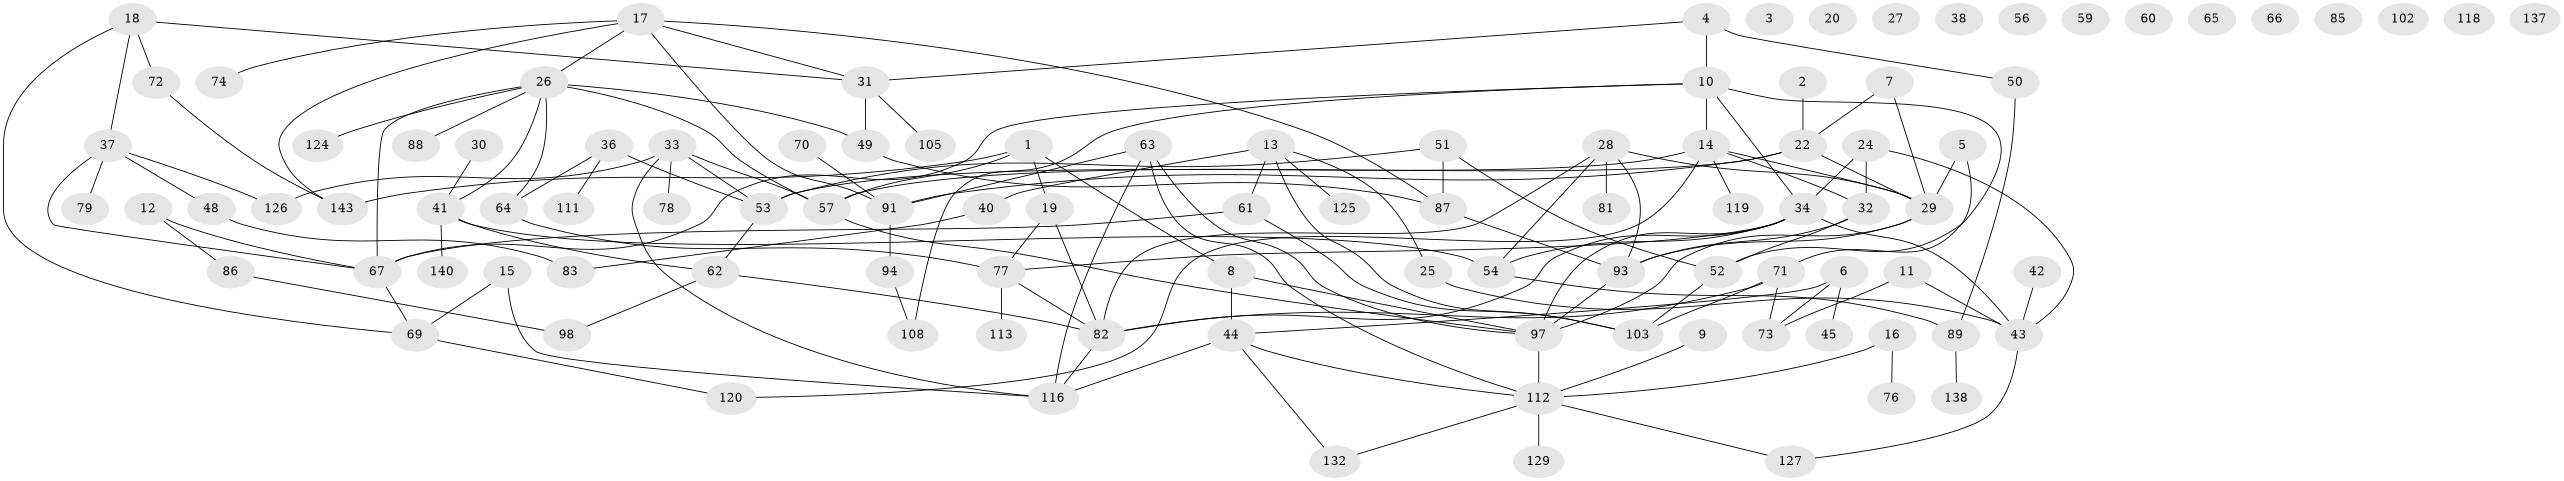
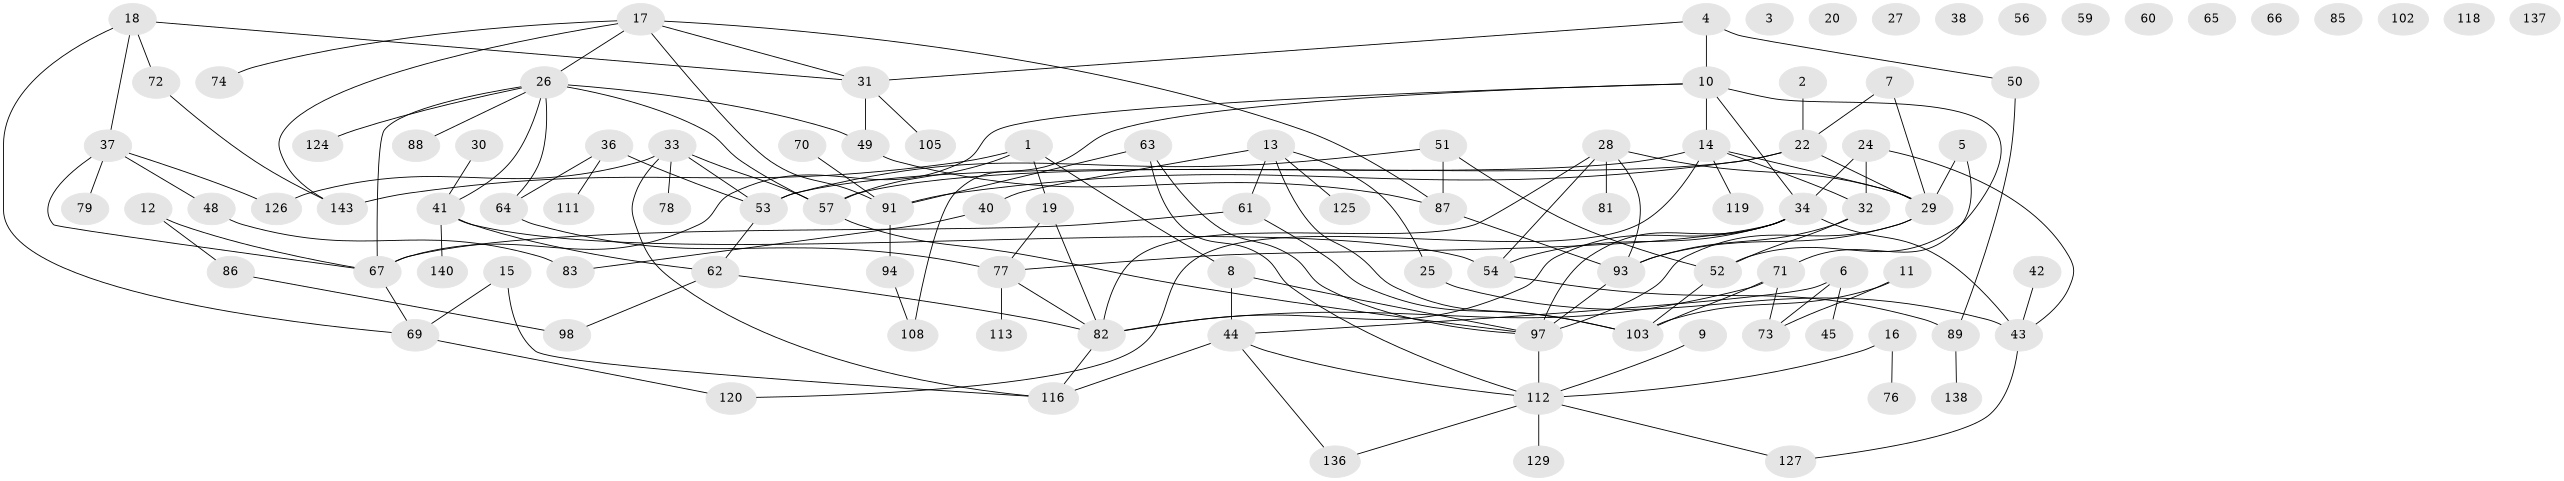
edge "63" -- "116": removed
edge "11" -- "43": now "11" -- "103"
node "132": label "132" -> "136"
